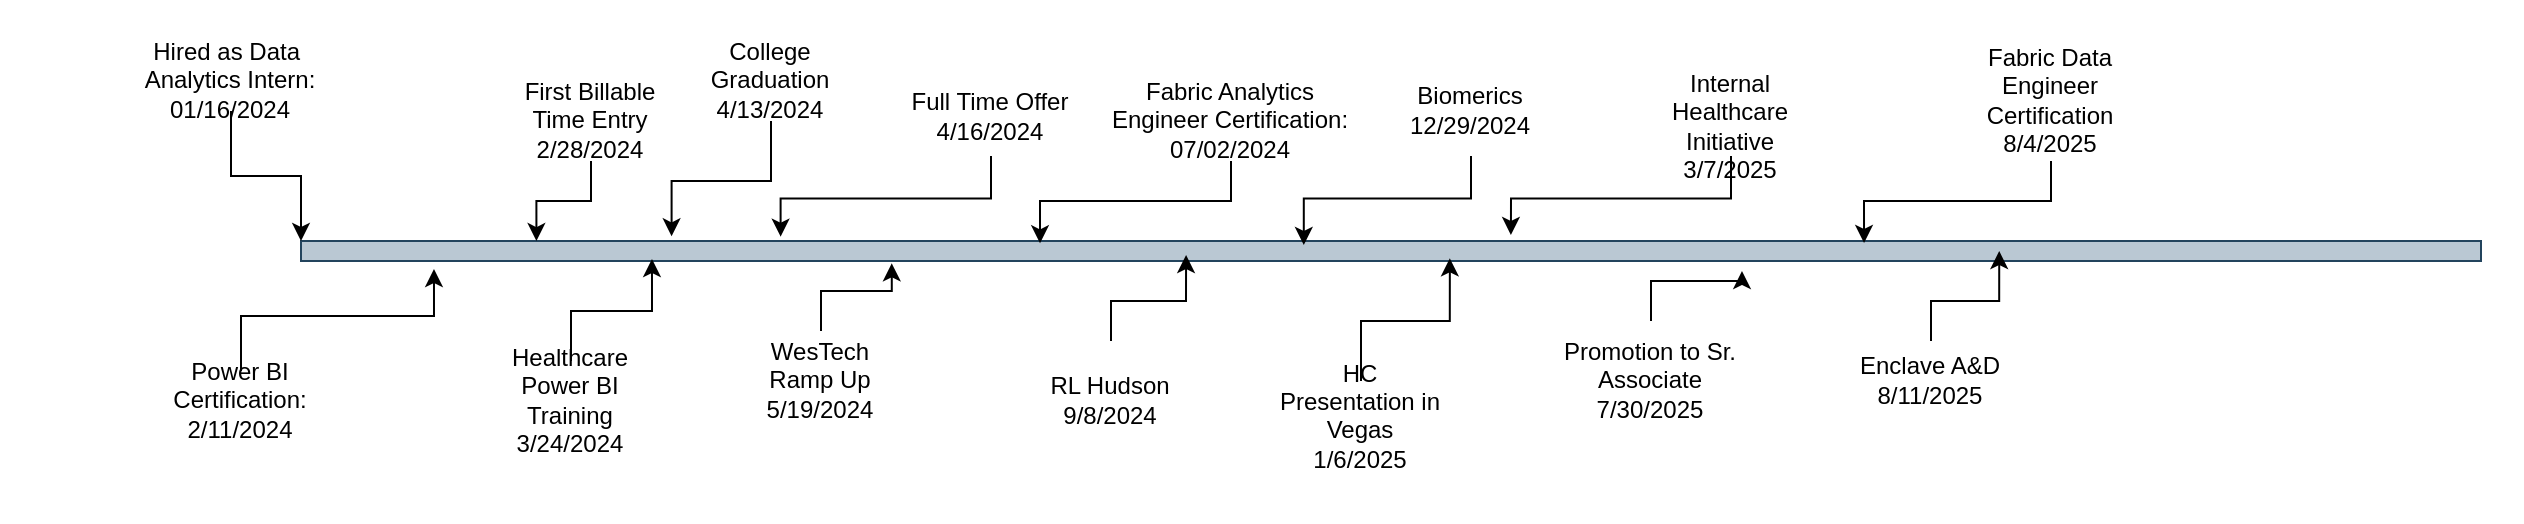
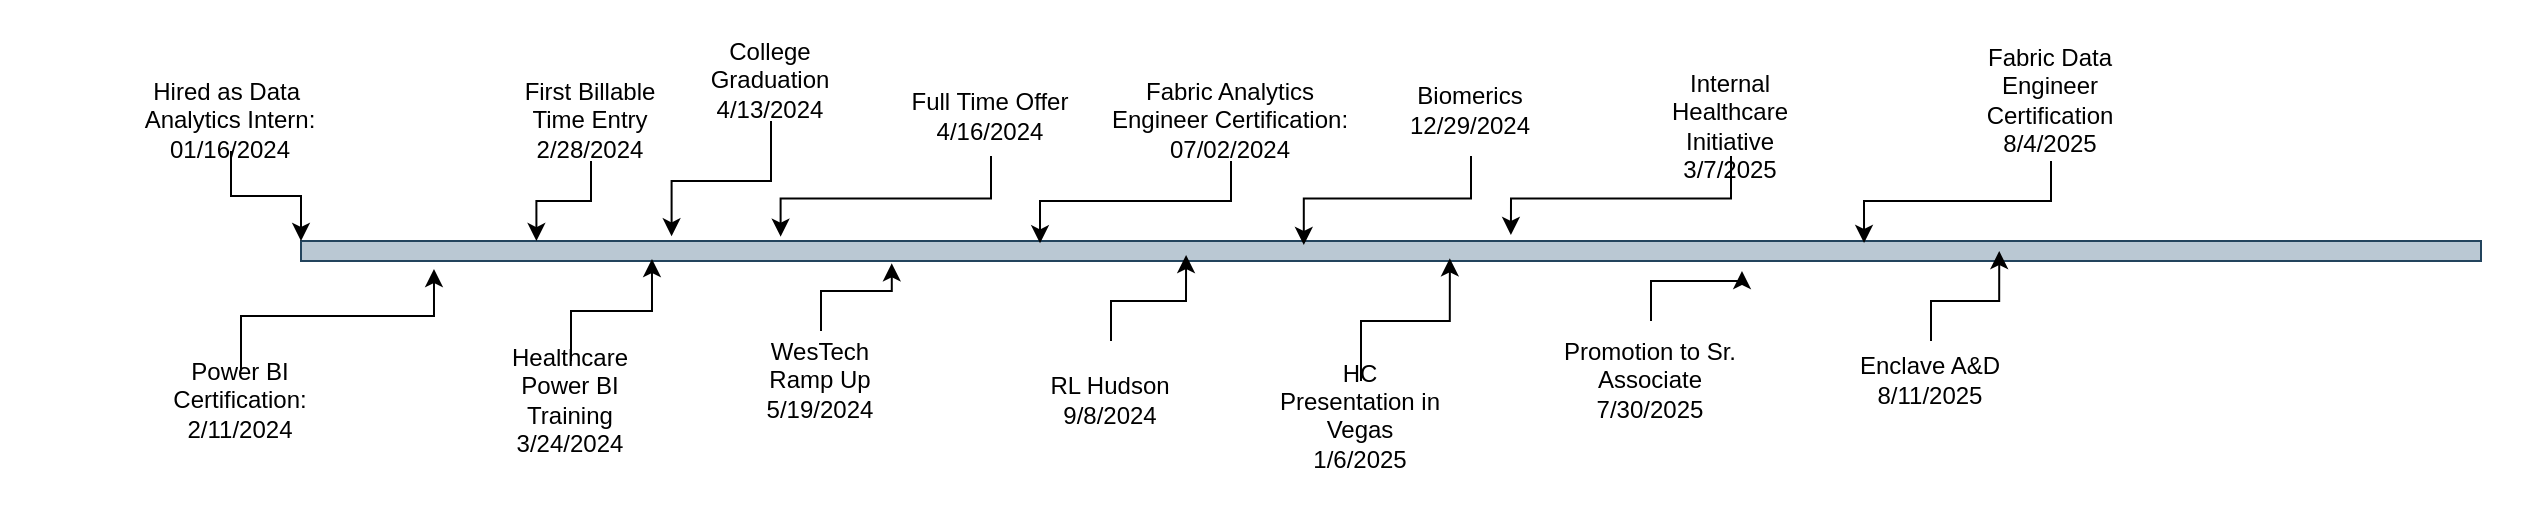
node "Hired as Data Analytics Intern: 01/16/2024": moved (231, 81) -> (231, 121)
